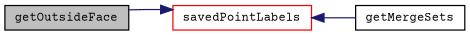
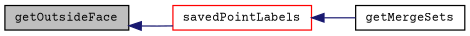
edge "getOutsideFace" -> "savedPointLabels": reversed
